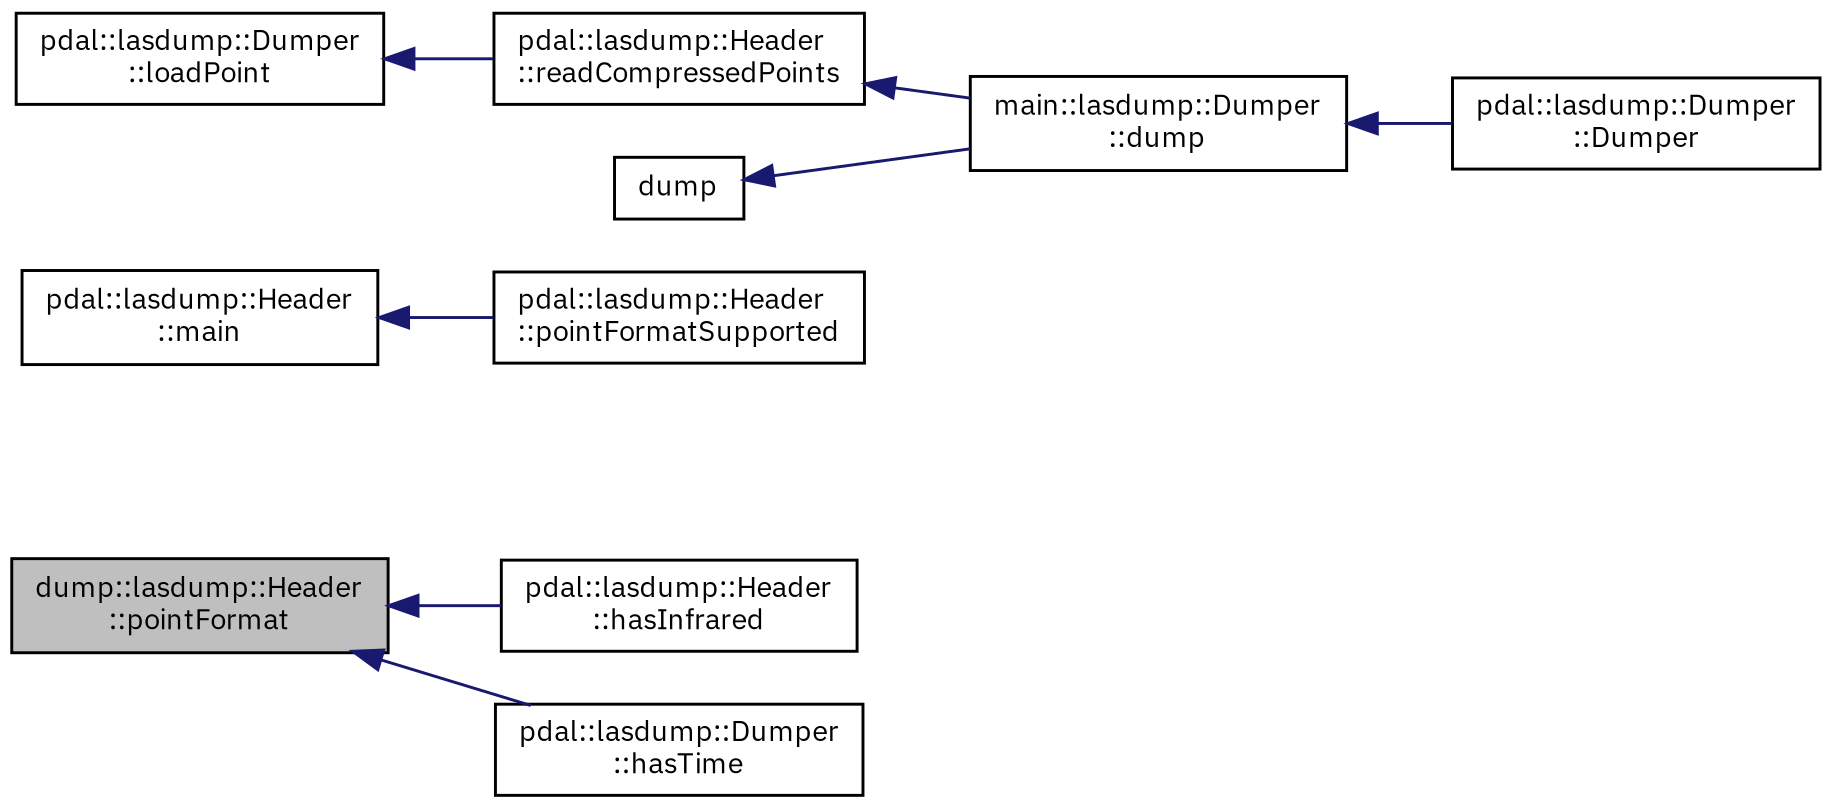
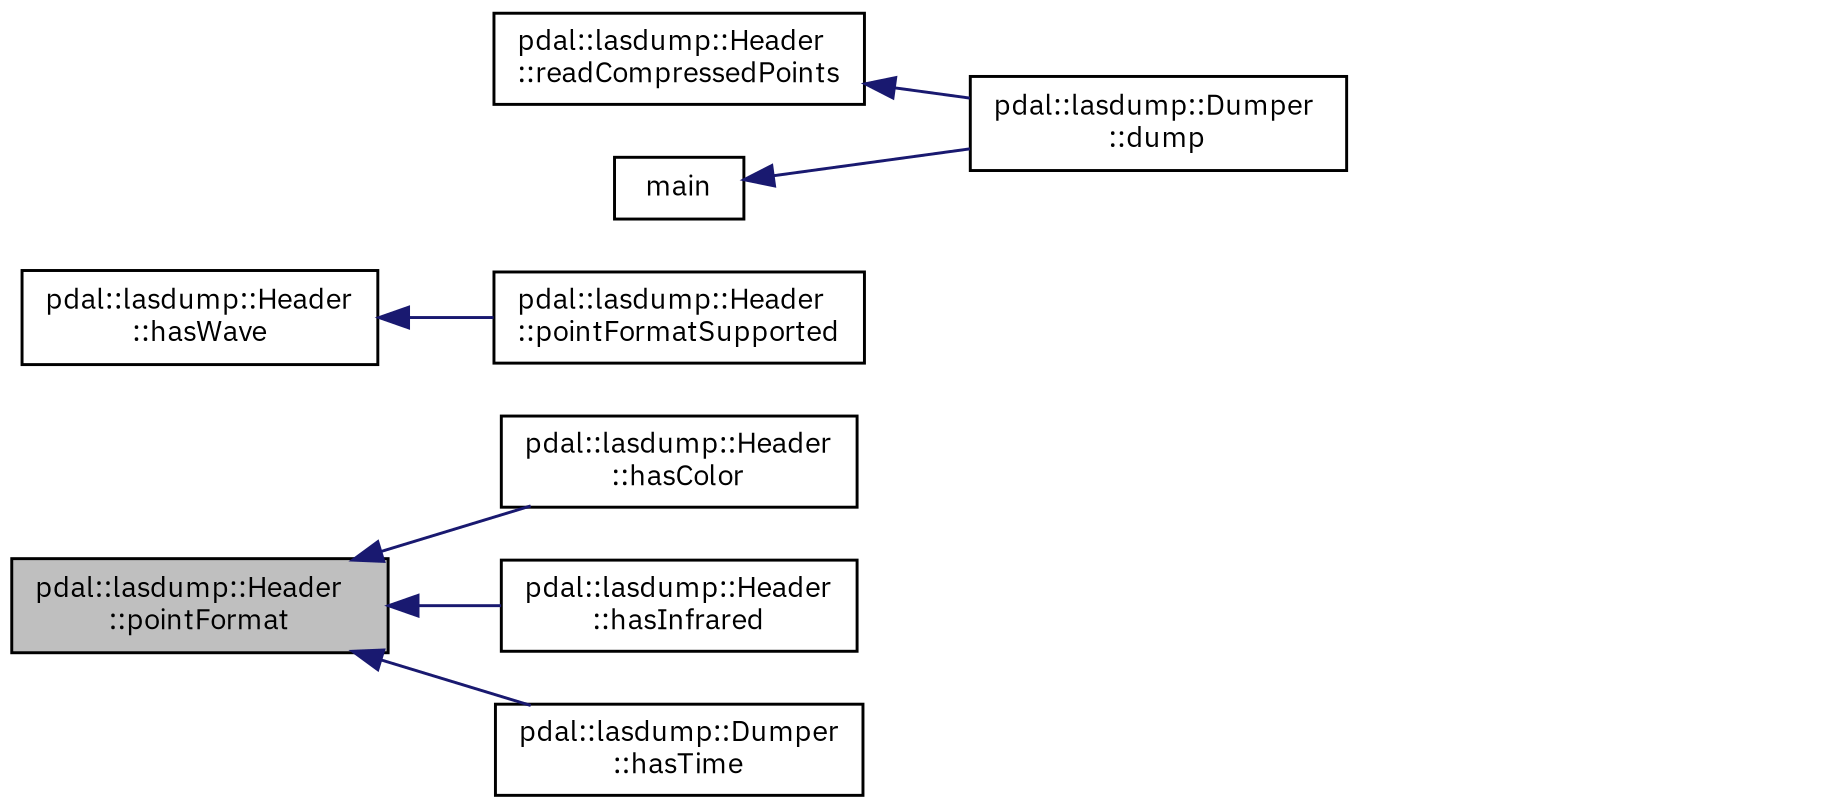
node "pdal::lasdump::Dumper ::loadPoint": removed
node "main::lasdump::Dumper ::dump": label "main::lasdump::Dumper ::dump" -> "pdal::lasdump::Dumper ::dump"
node "pdal::lasdump::Dumper ::Dumper": removed
node "dump": label "dump" -> "main"
node "pdal::lasdump::Header ::main": label "pdal::lasdump::Header ::main" -> "pdal::lasdump::Header ::hasWave"
node "pdal::lasdump::Header ::hasColor": added
node "dump::lasdump::Header ::pointFormat": label "dump::lasdump::Header ::pointFormat" -> "pdal::lasdump::Header ::pointFormat"
